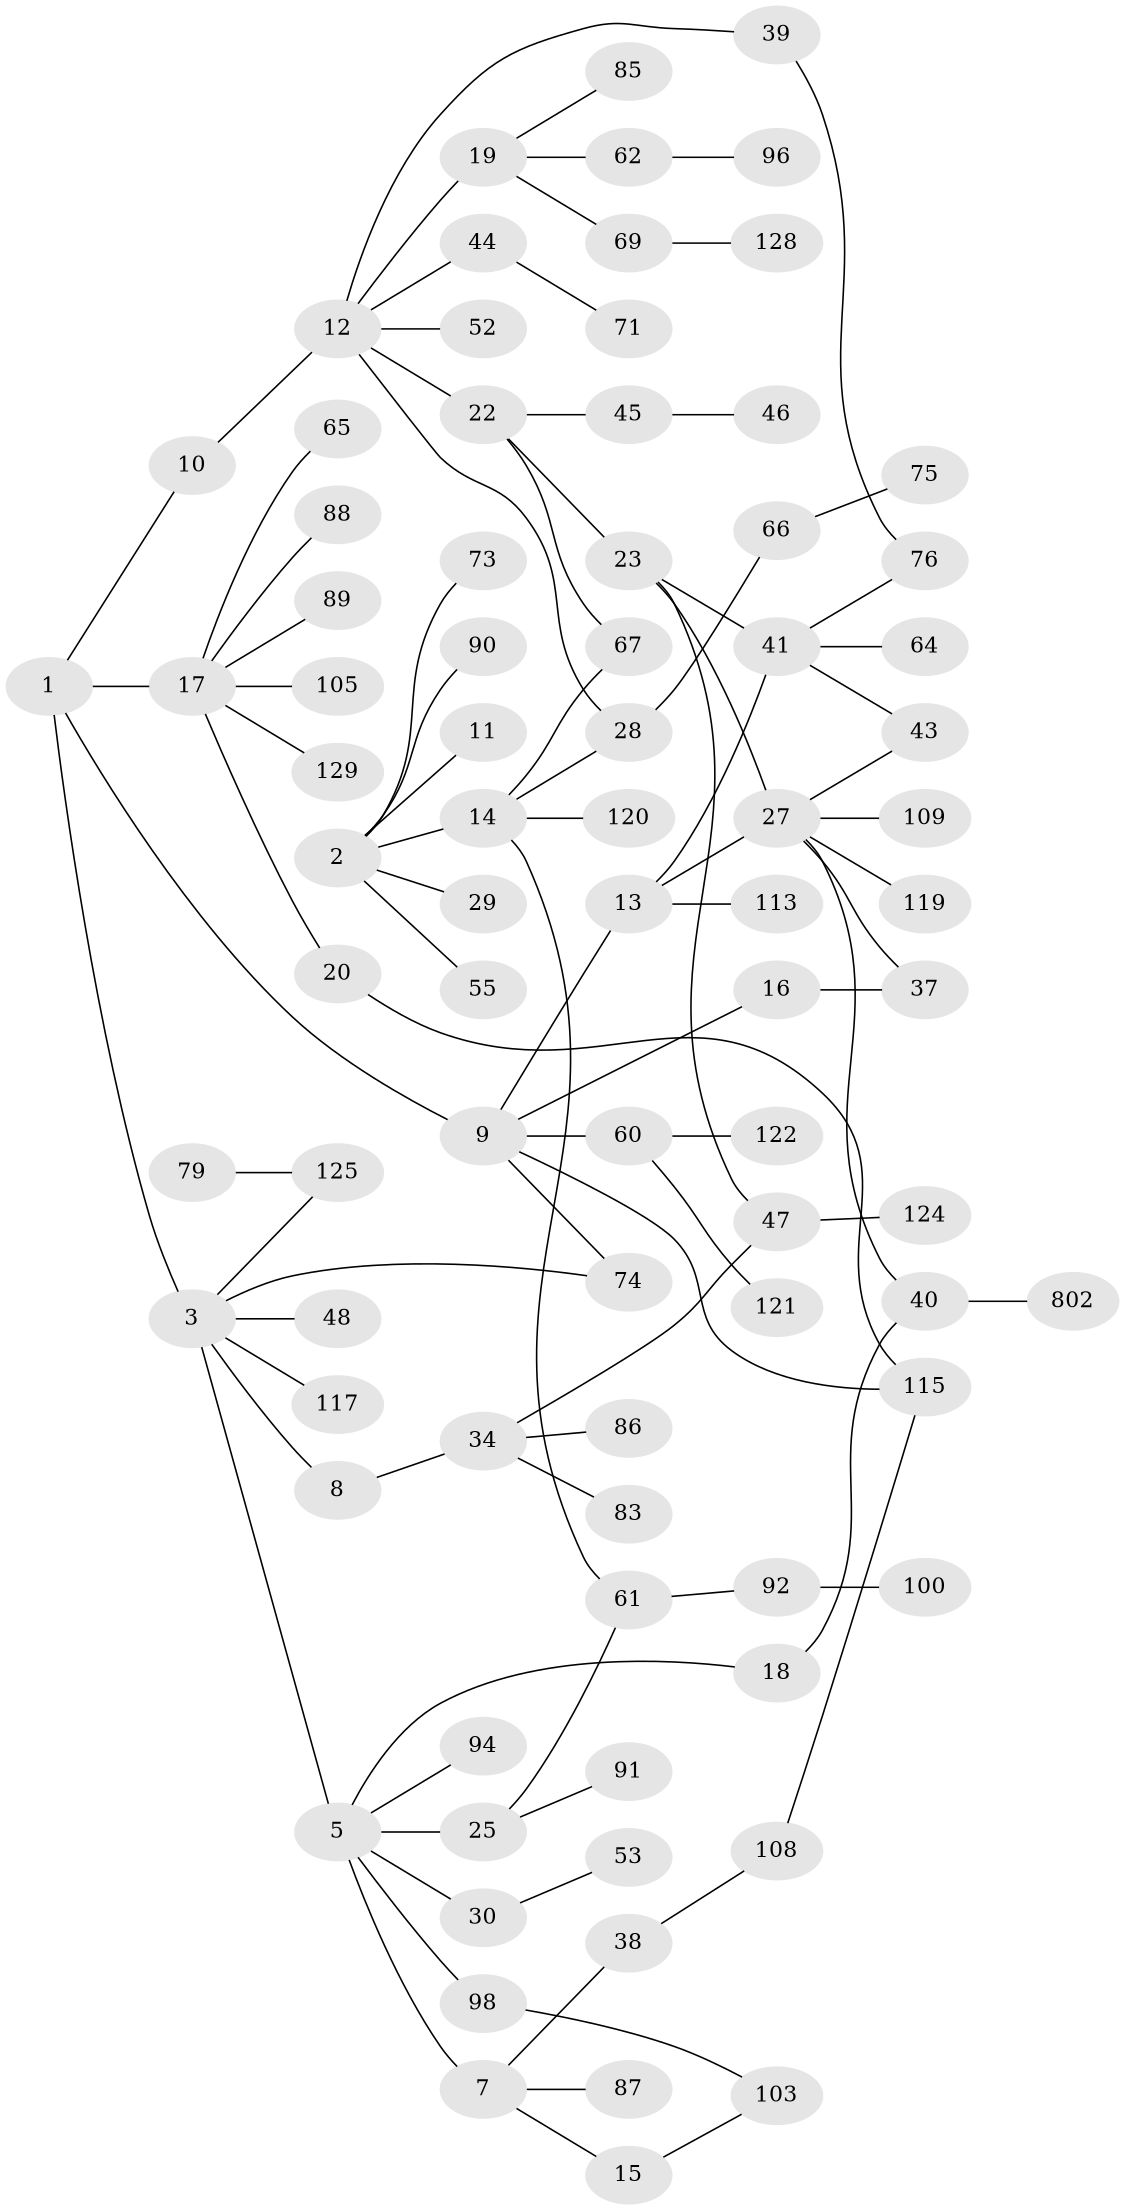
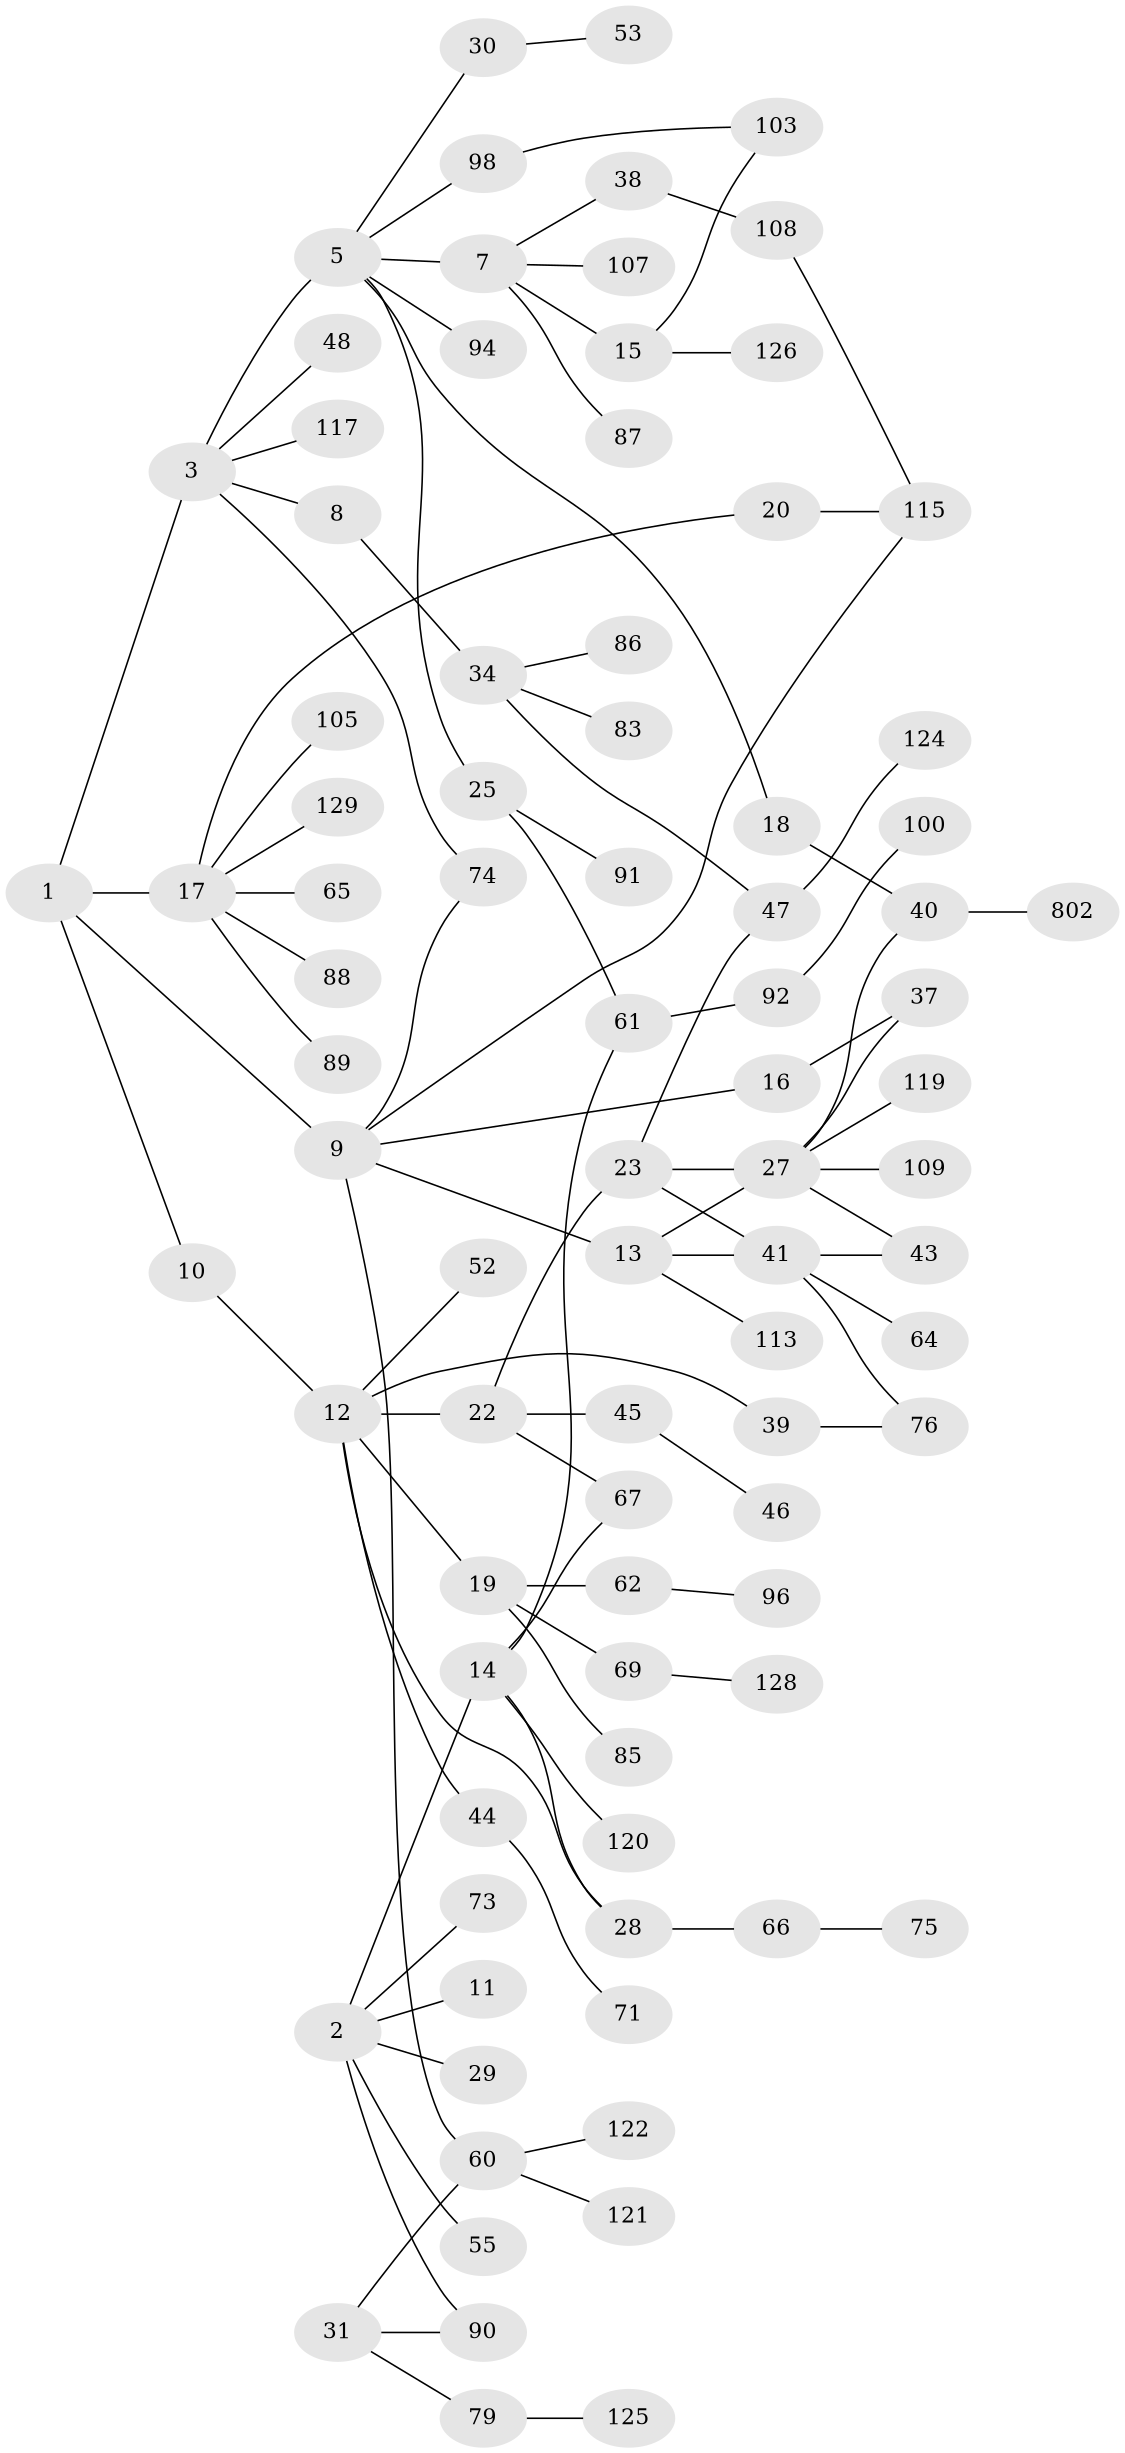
node "107": added
node "126": added
edge "125" -- "3": removed
node "31": added
